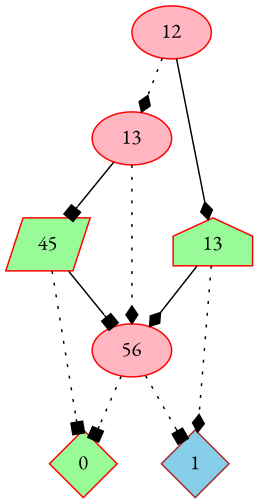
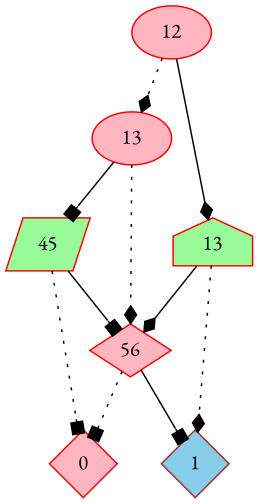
node "56": shape ellipse -> diamond
edge "56" -> "1": style dotted -> filled
node "0": fillcolor palegreen -> lightpink
